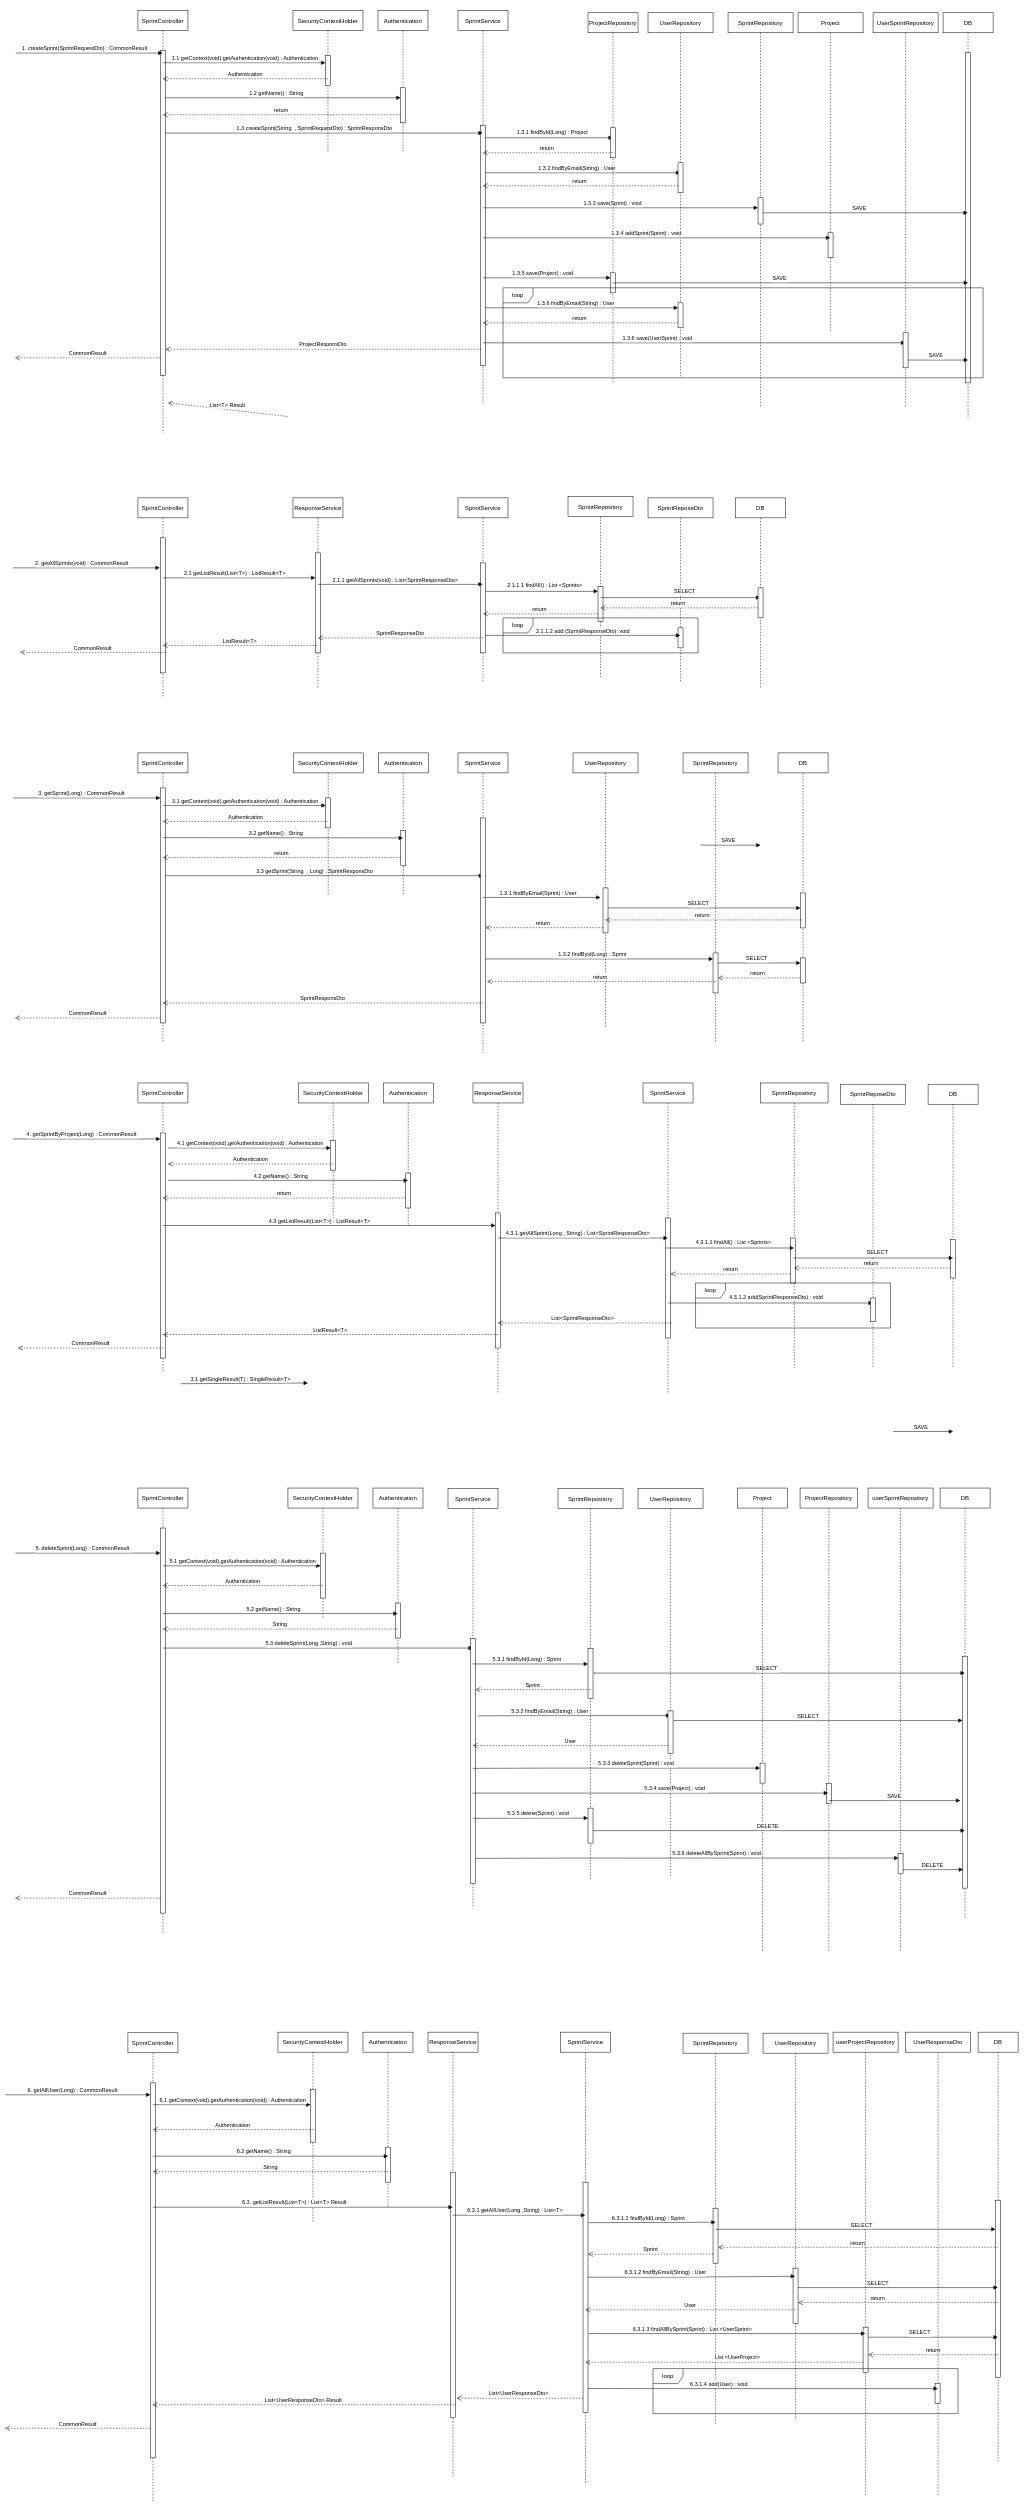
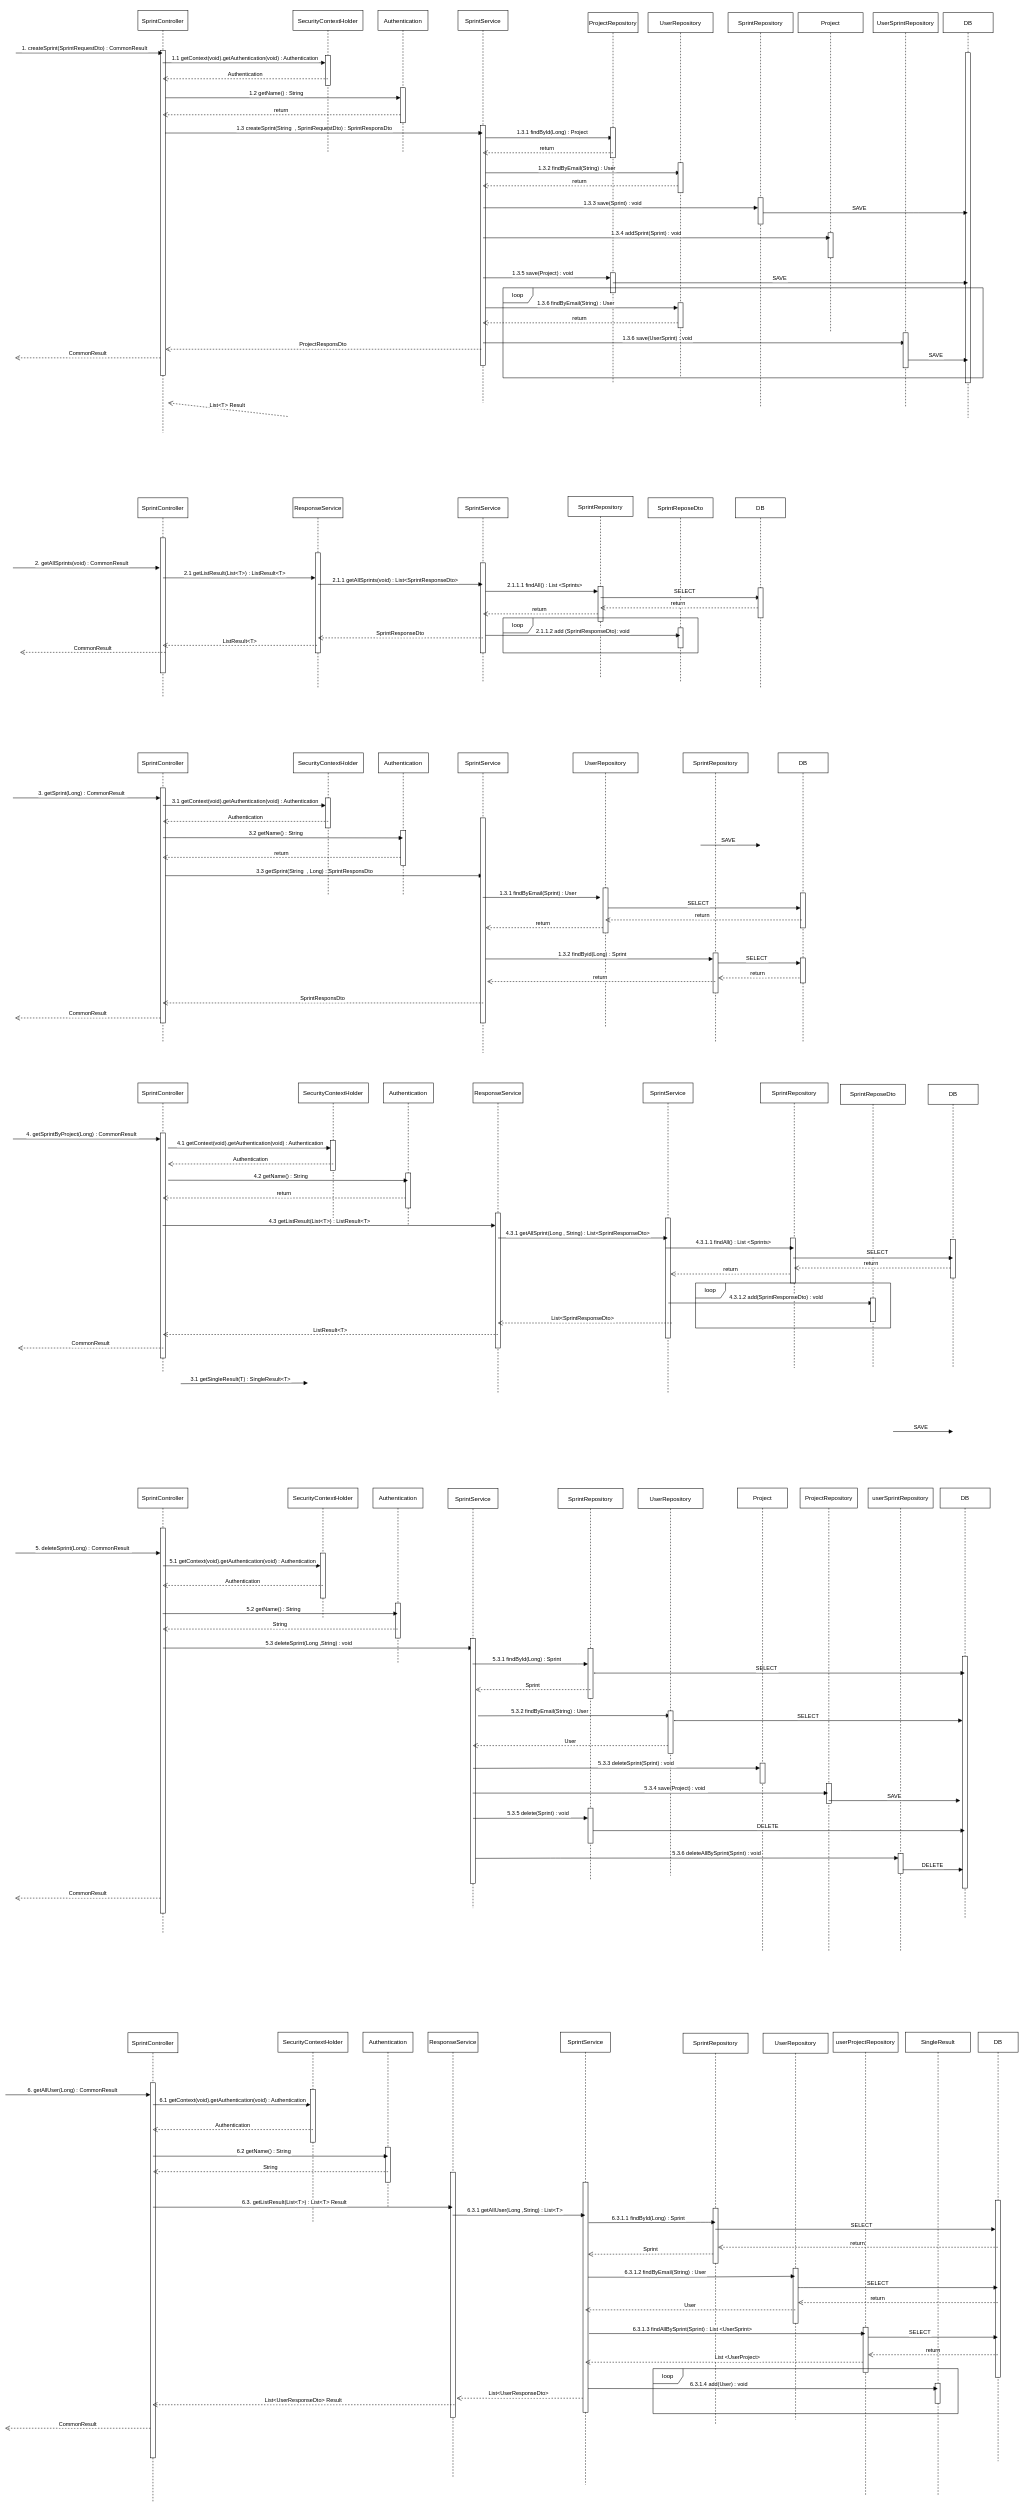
node "UserResponseDto": label "UserResponseDto" -> "SingleResult"
